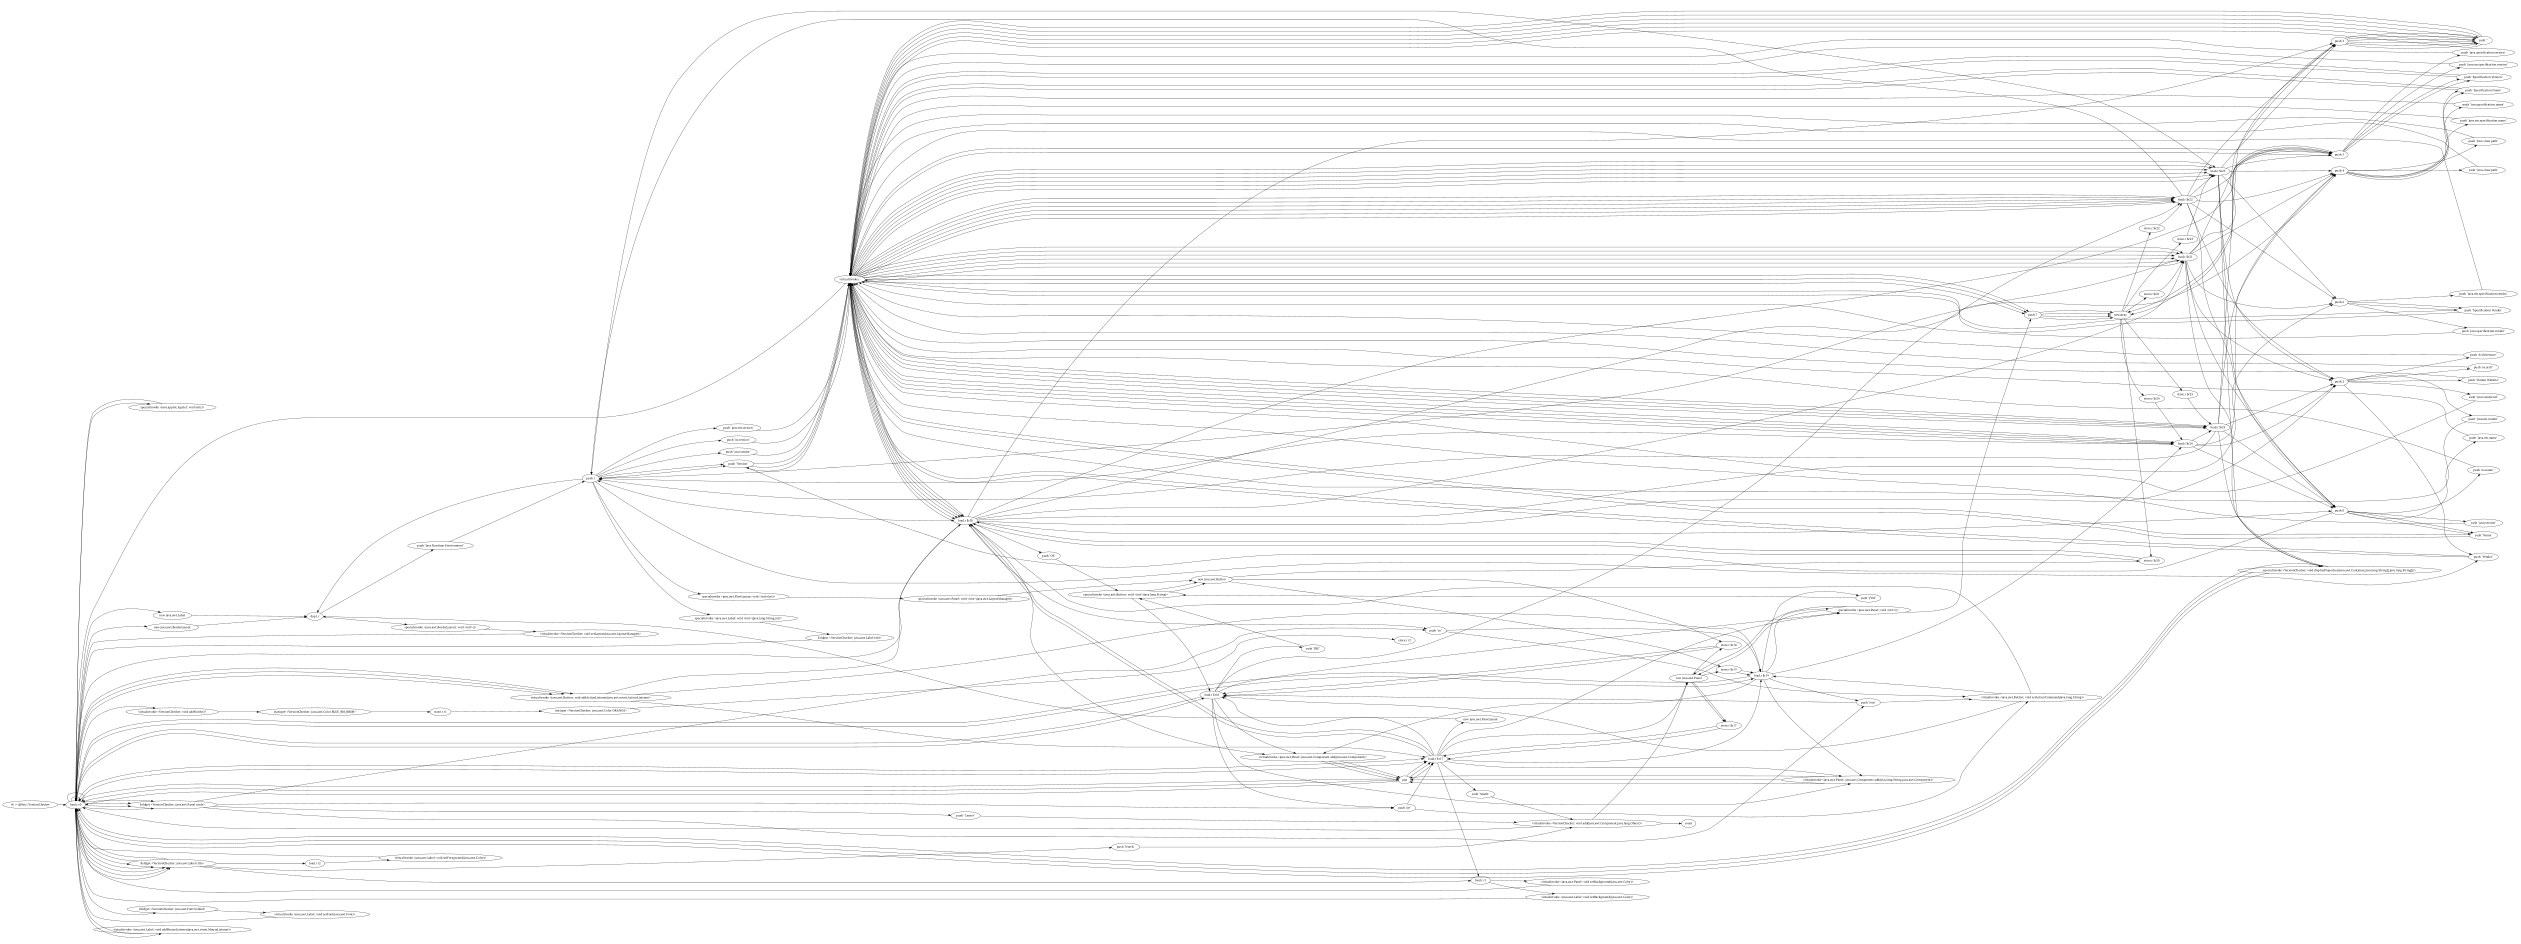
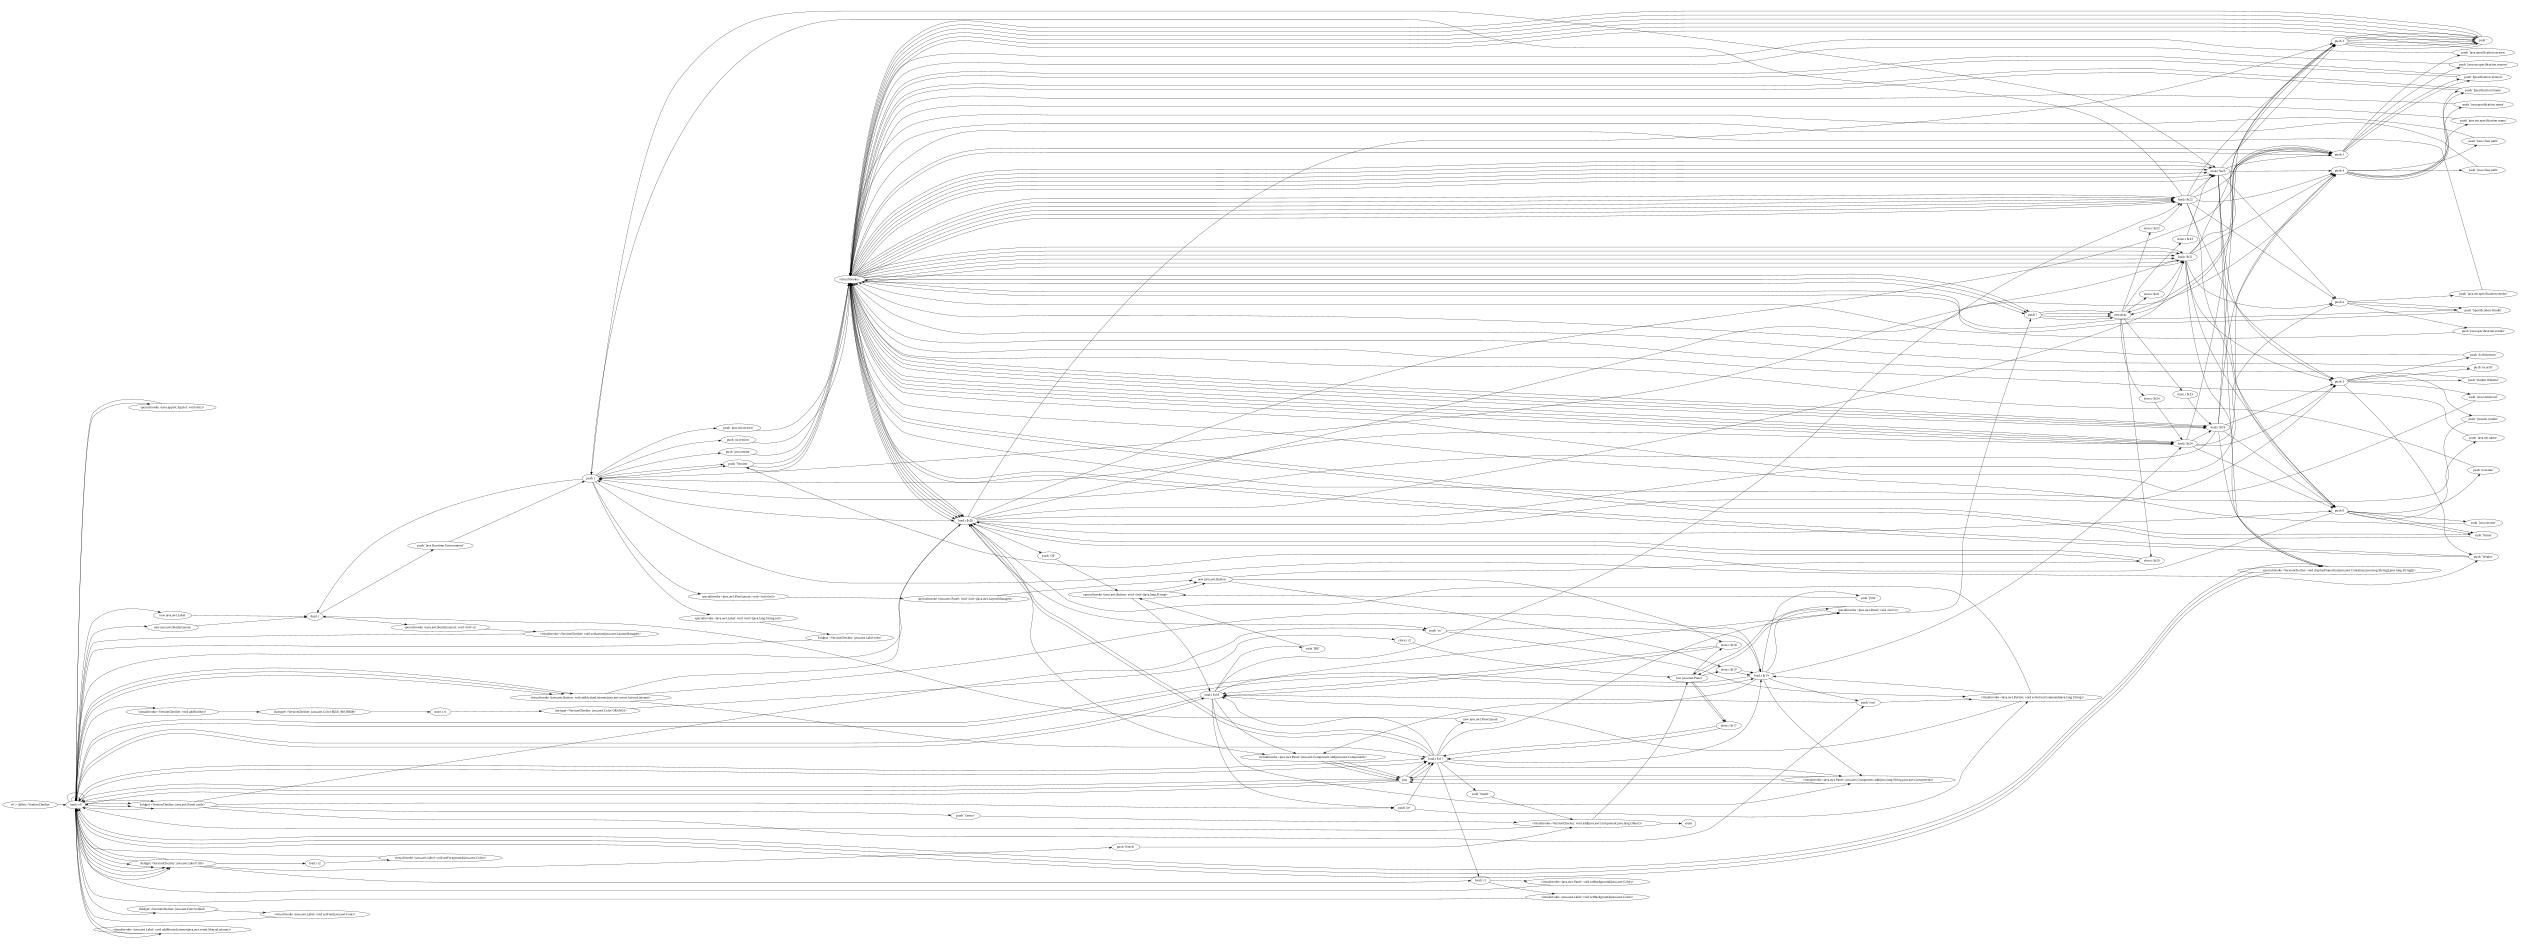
edge "load.r $r24" -> "push 3": added
edge "virtualinvoke.r" -> "load.r r0": removed
edge "load.r $r17" -> "new java.awt.Panel": now "store.r r2" -> "new java.awt.Panel"
